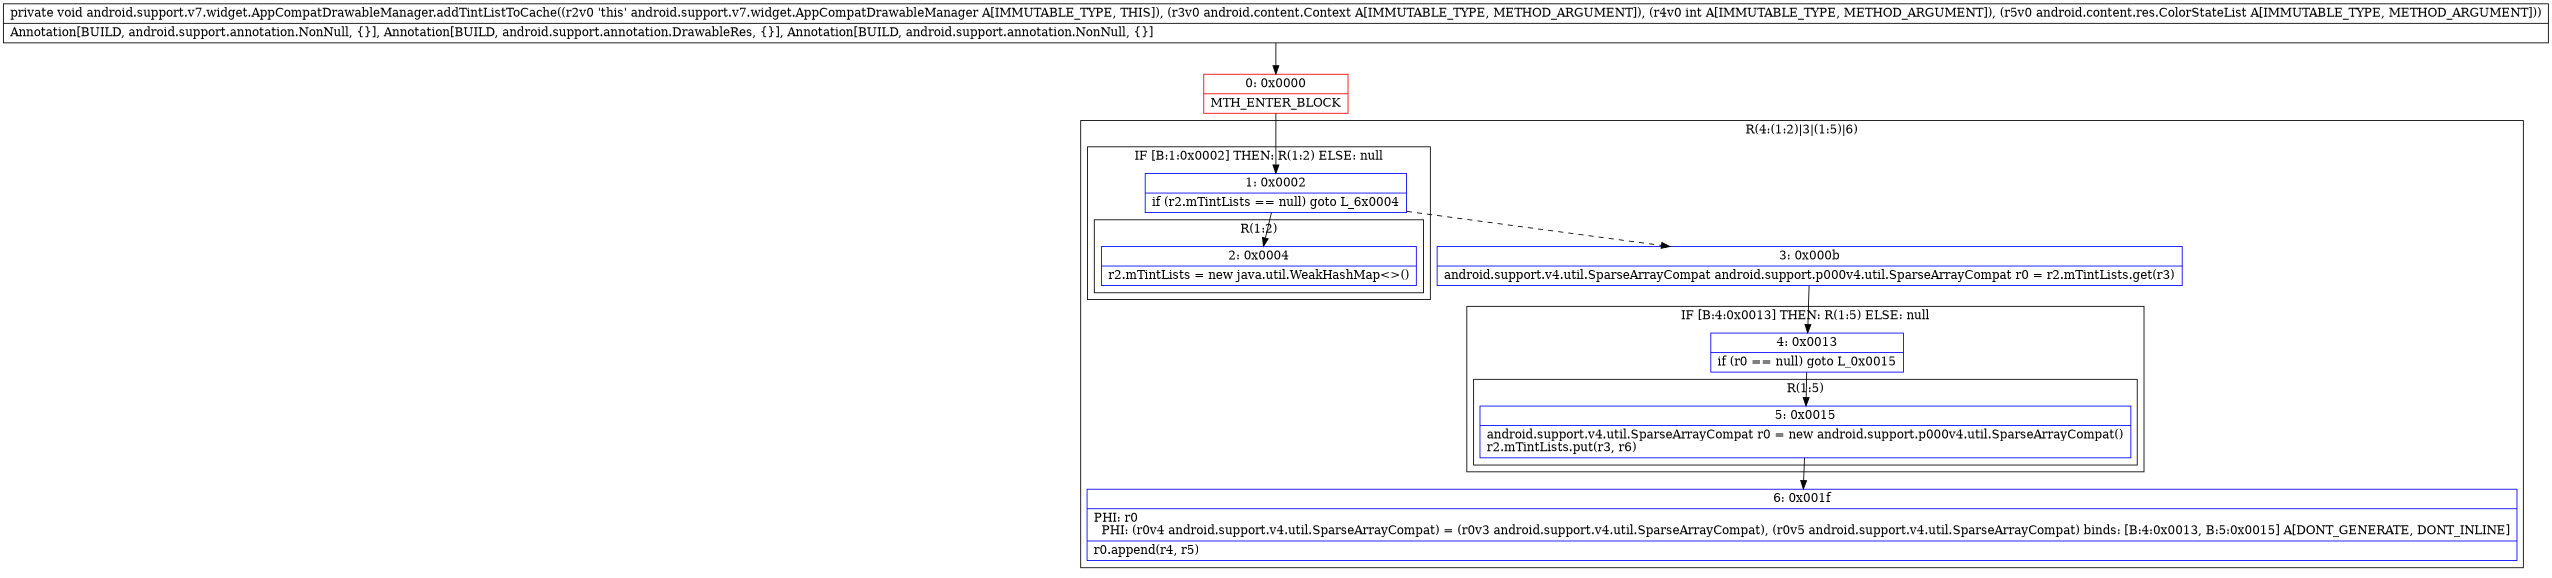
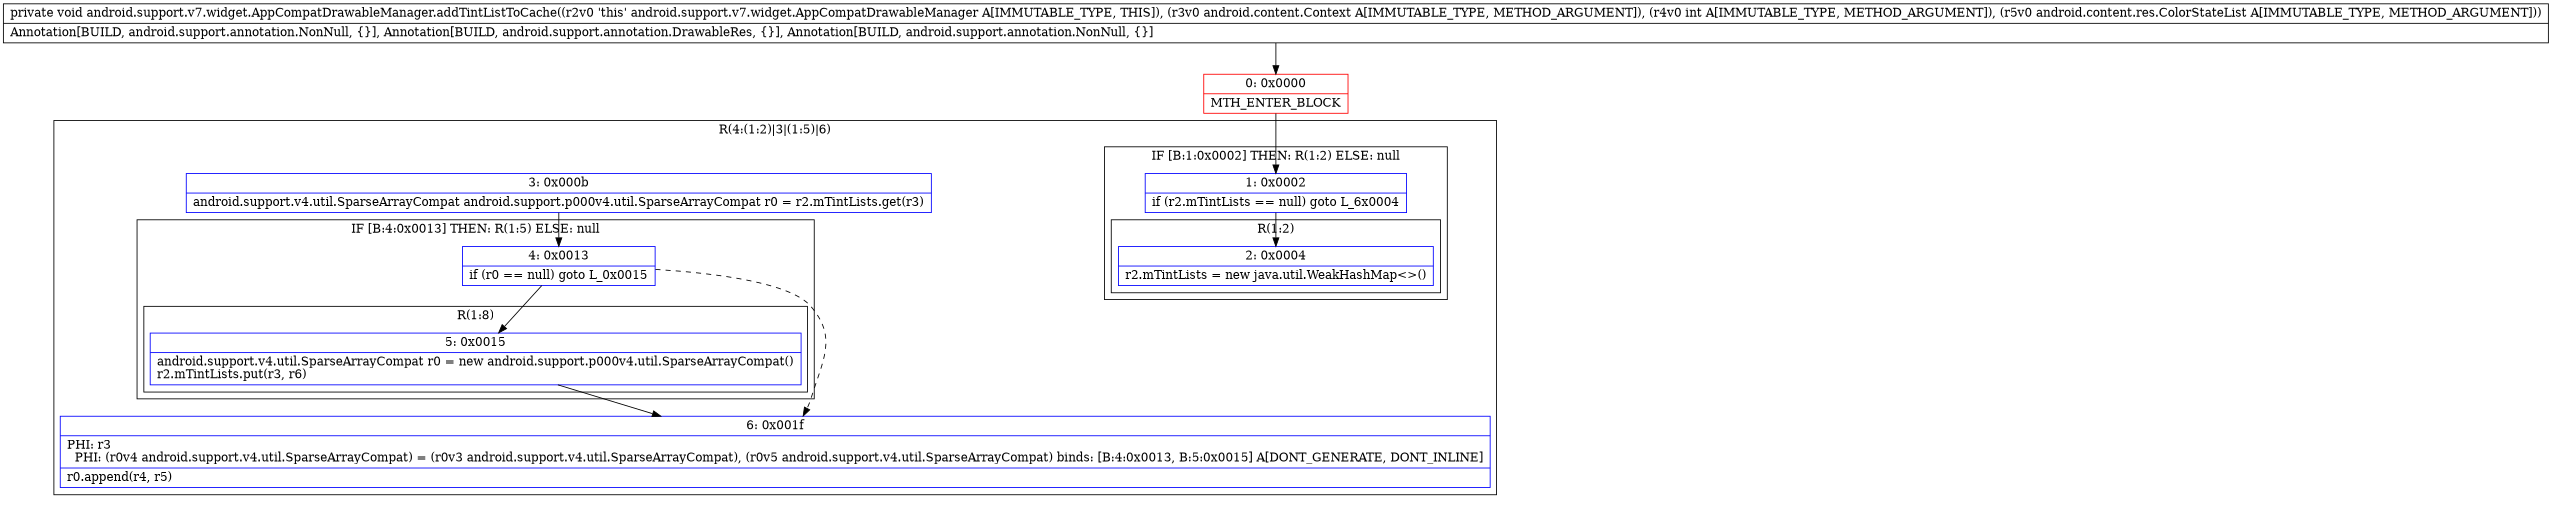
edge "1: 0x0002" -> "3: 0x000b": removed
edge "4: 0x0013" -> "6: 0x001f": added
cluster "R(1:5)": label "R(1:5)" -> "R(1:8)"
node "6: 0x001f": text "PHI: r0" -> "PHI: r3"
